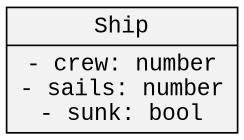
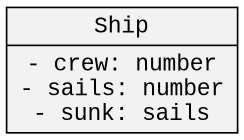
node "Ship": text "- sunk: bool" -> "- sunk: sails"
